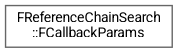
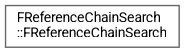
node "FReferenceChainSearch ::FCallbackParams": label "FReferenceChainSearch ::FCallbackParams" -> "FReferenceChainSearch ::FReferenceChainSearch"
